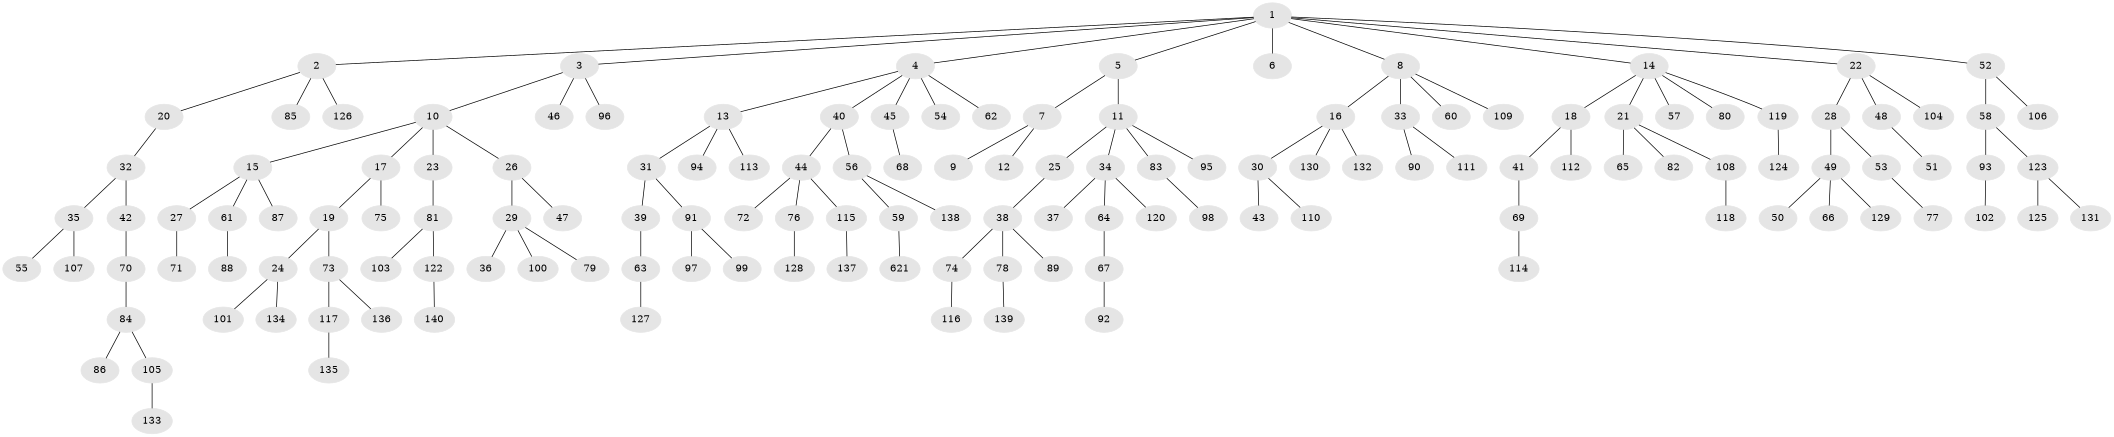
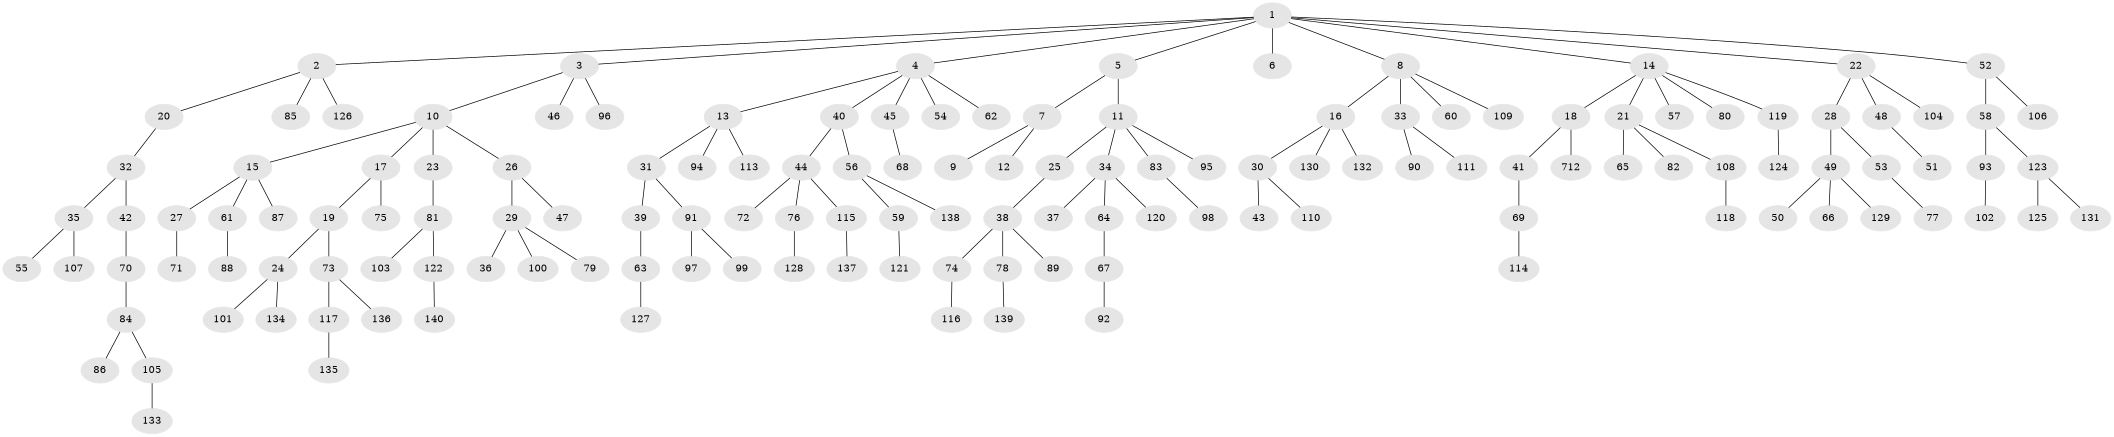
node "112": label "112" -> "712"
node "621": label "621" -> "121"
